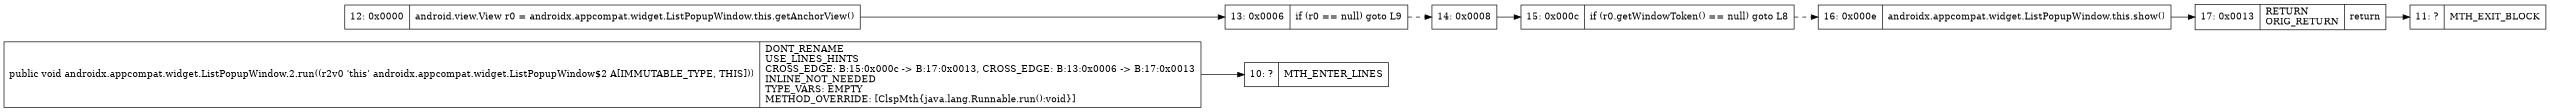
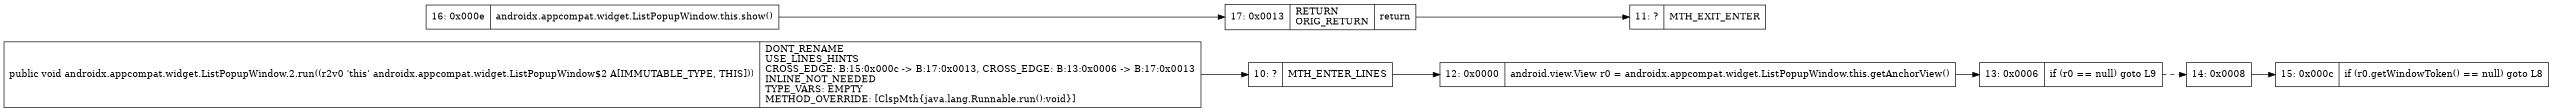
edge "15: 0x000c" -> "16: 0x000e": removed
node "11: ?": text "MTH_EXIT_BLOCK" -> "MTH_EXIT_ENTER"
edge "10: ?" -> "12: 0x0000": added
